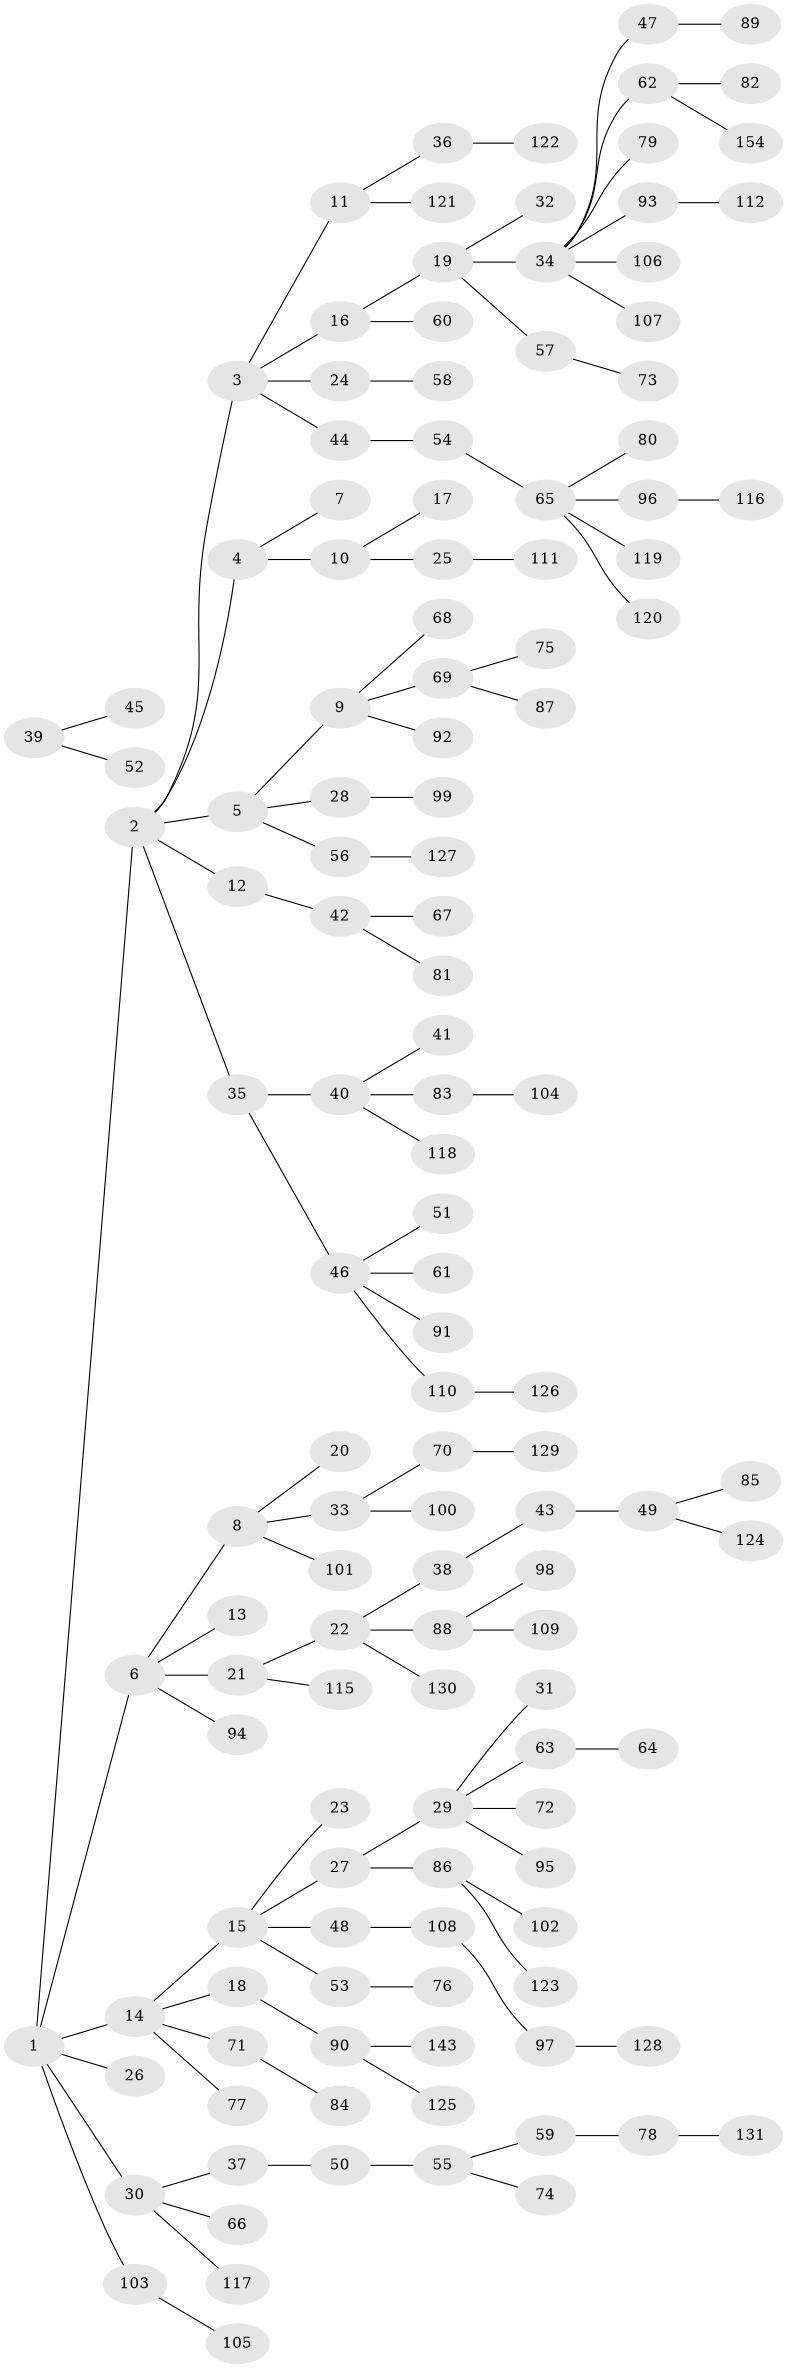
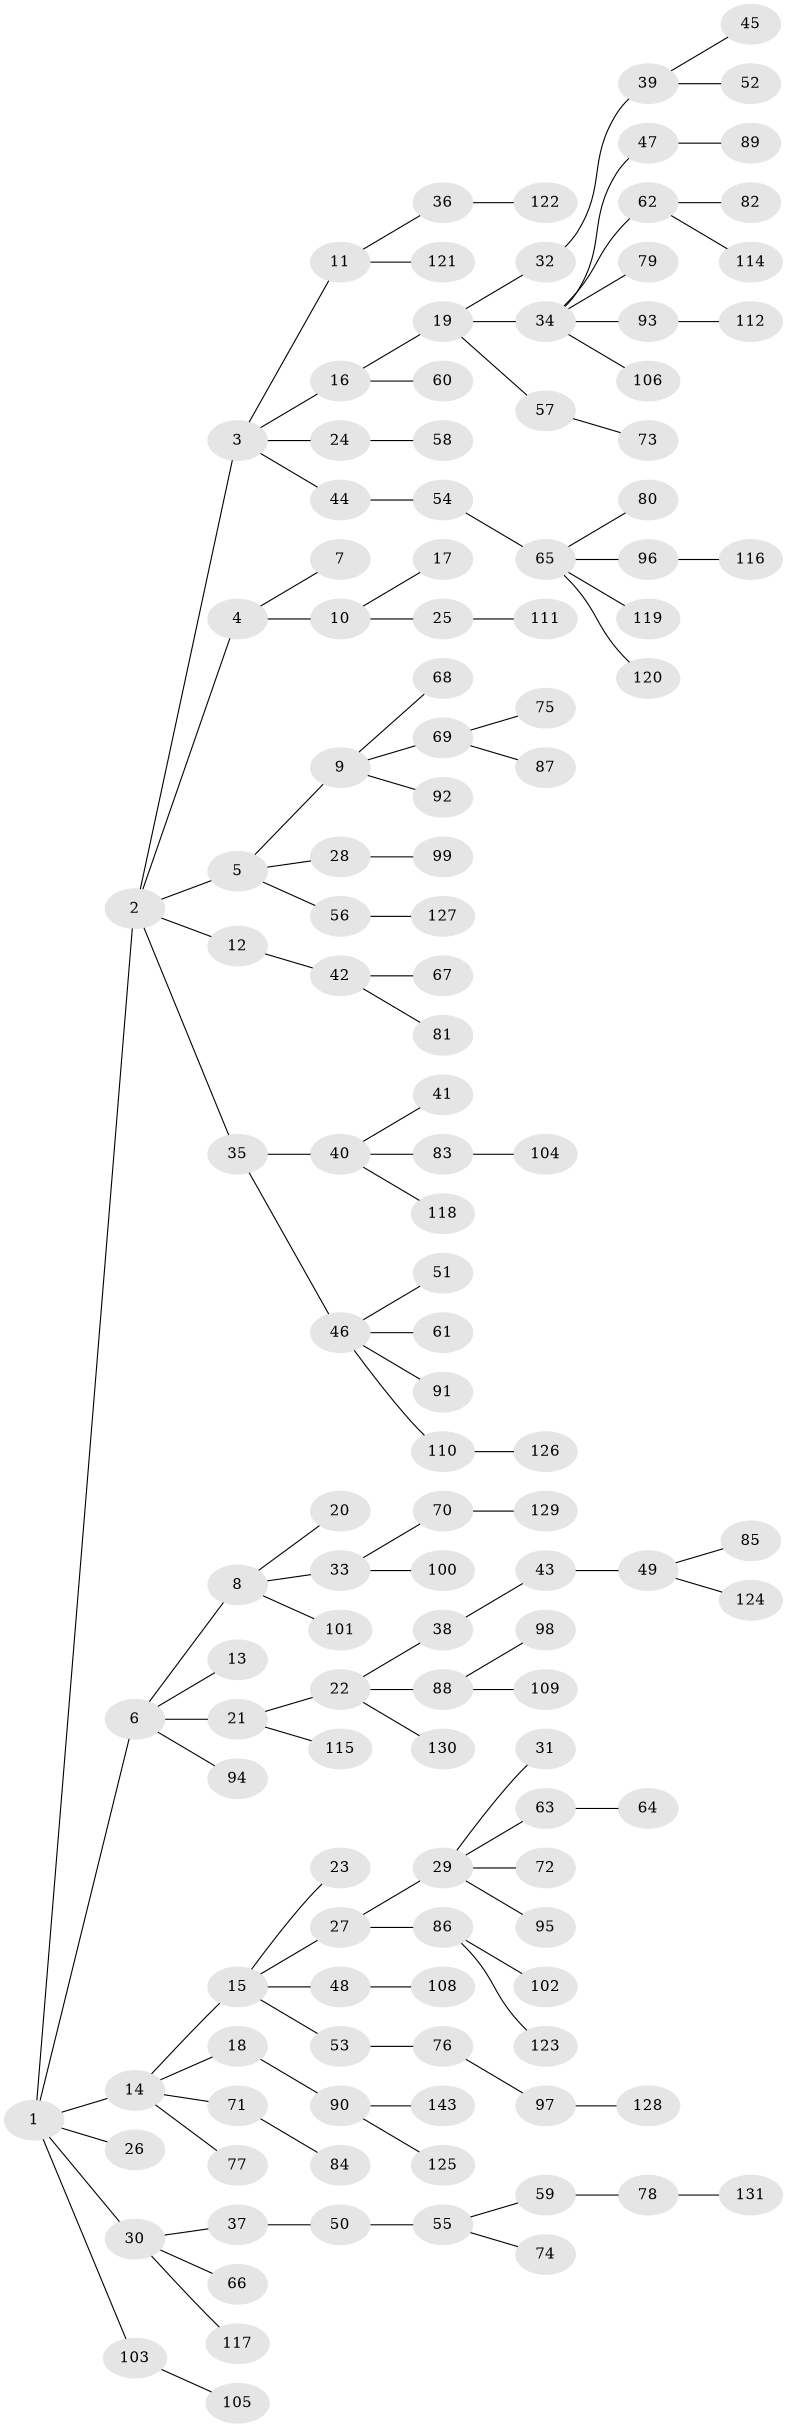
node "154": label "154" -> "114"
edge "39" -- "32": added
node "107": removed
edge "108" -- "97": now "76" -- "97"
